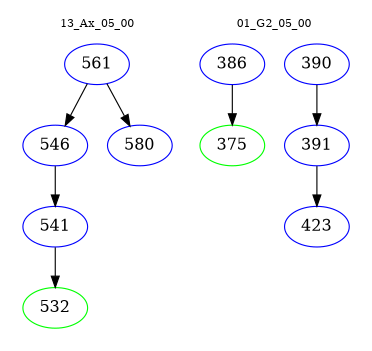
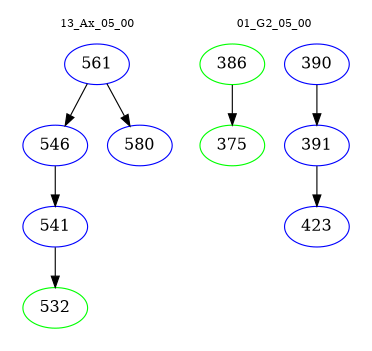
node "386": color blue -> green
